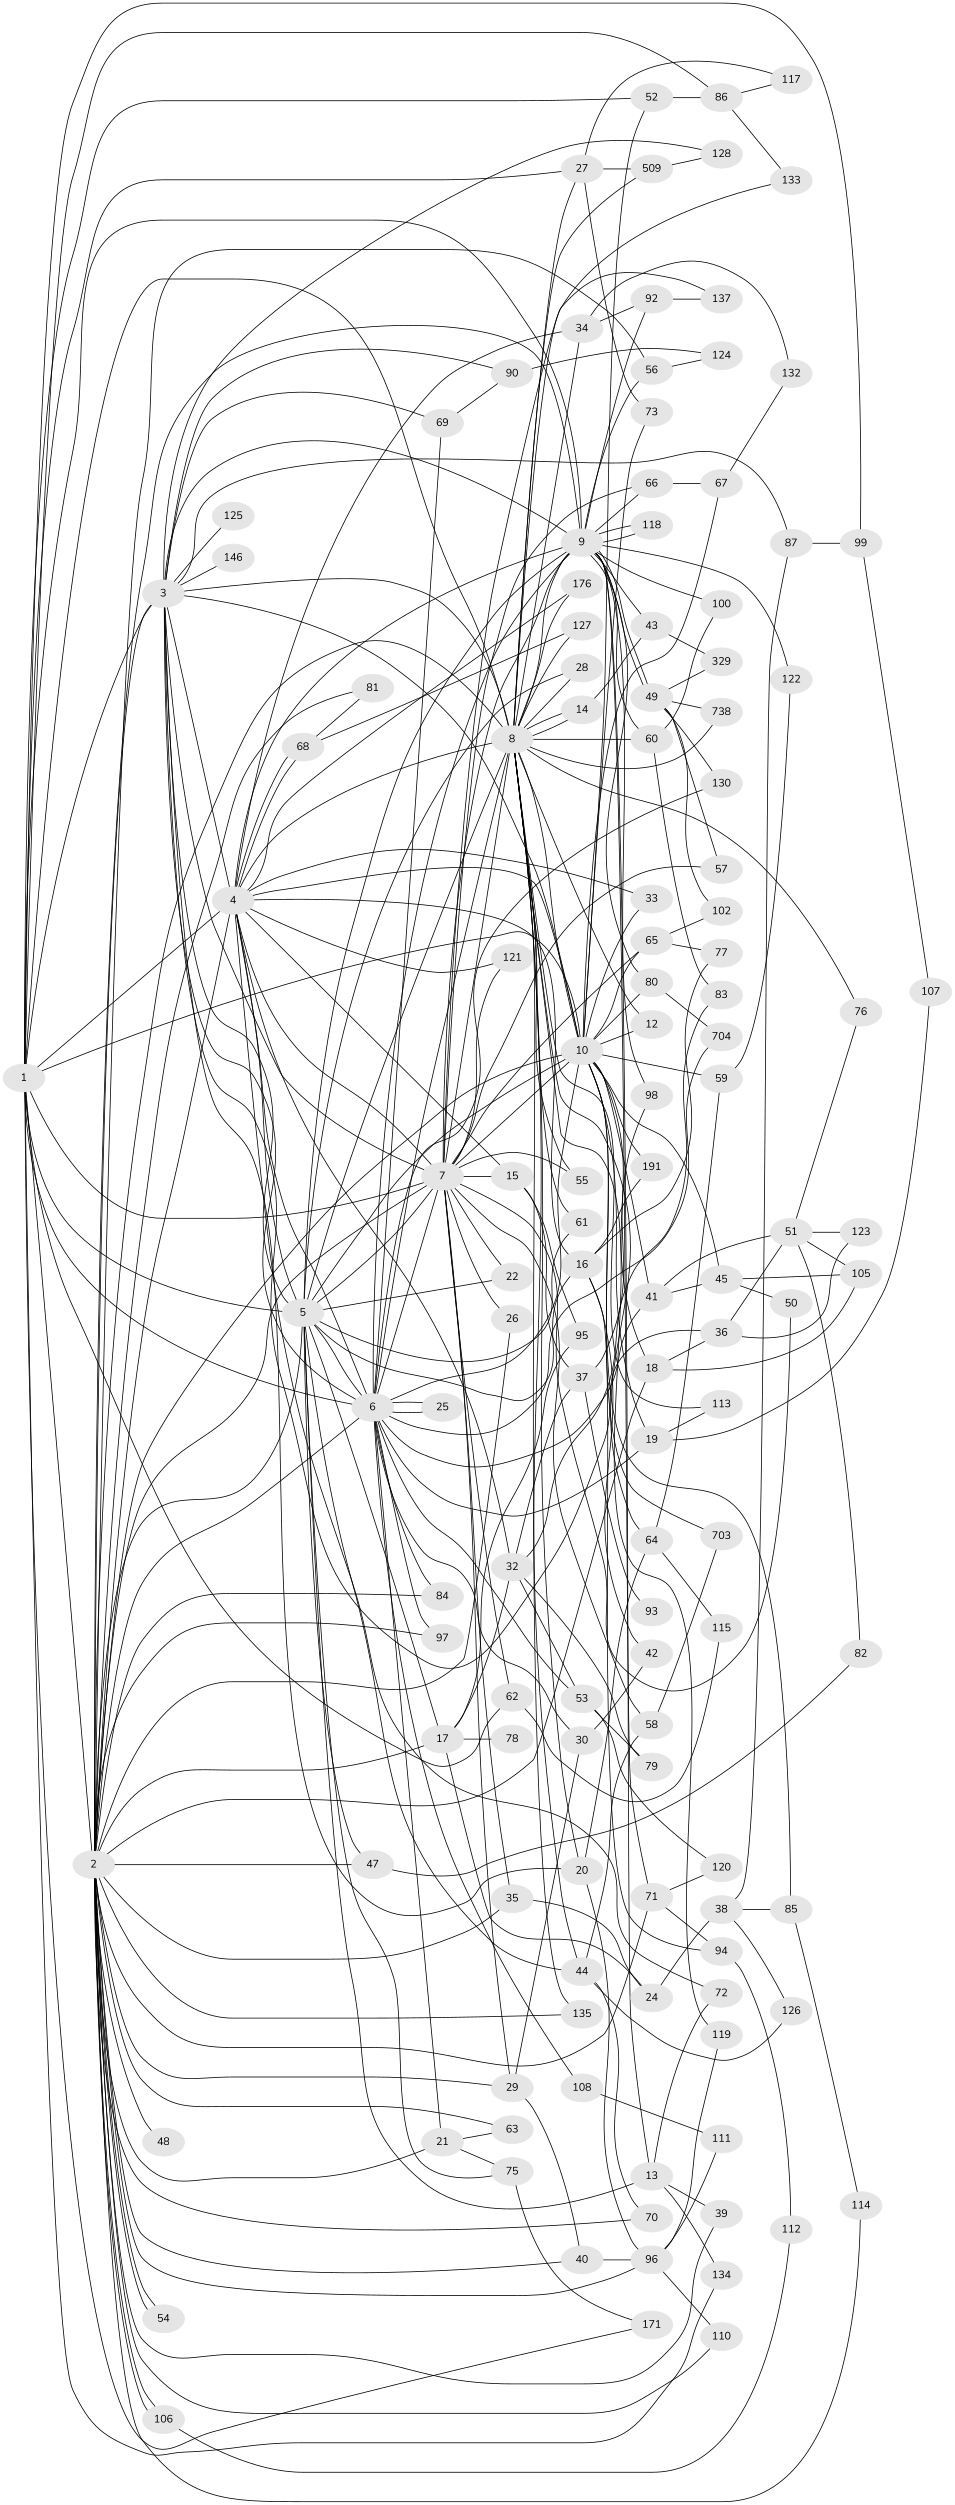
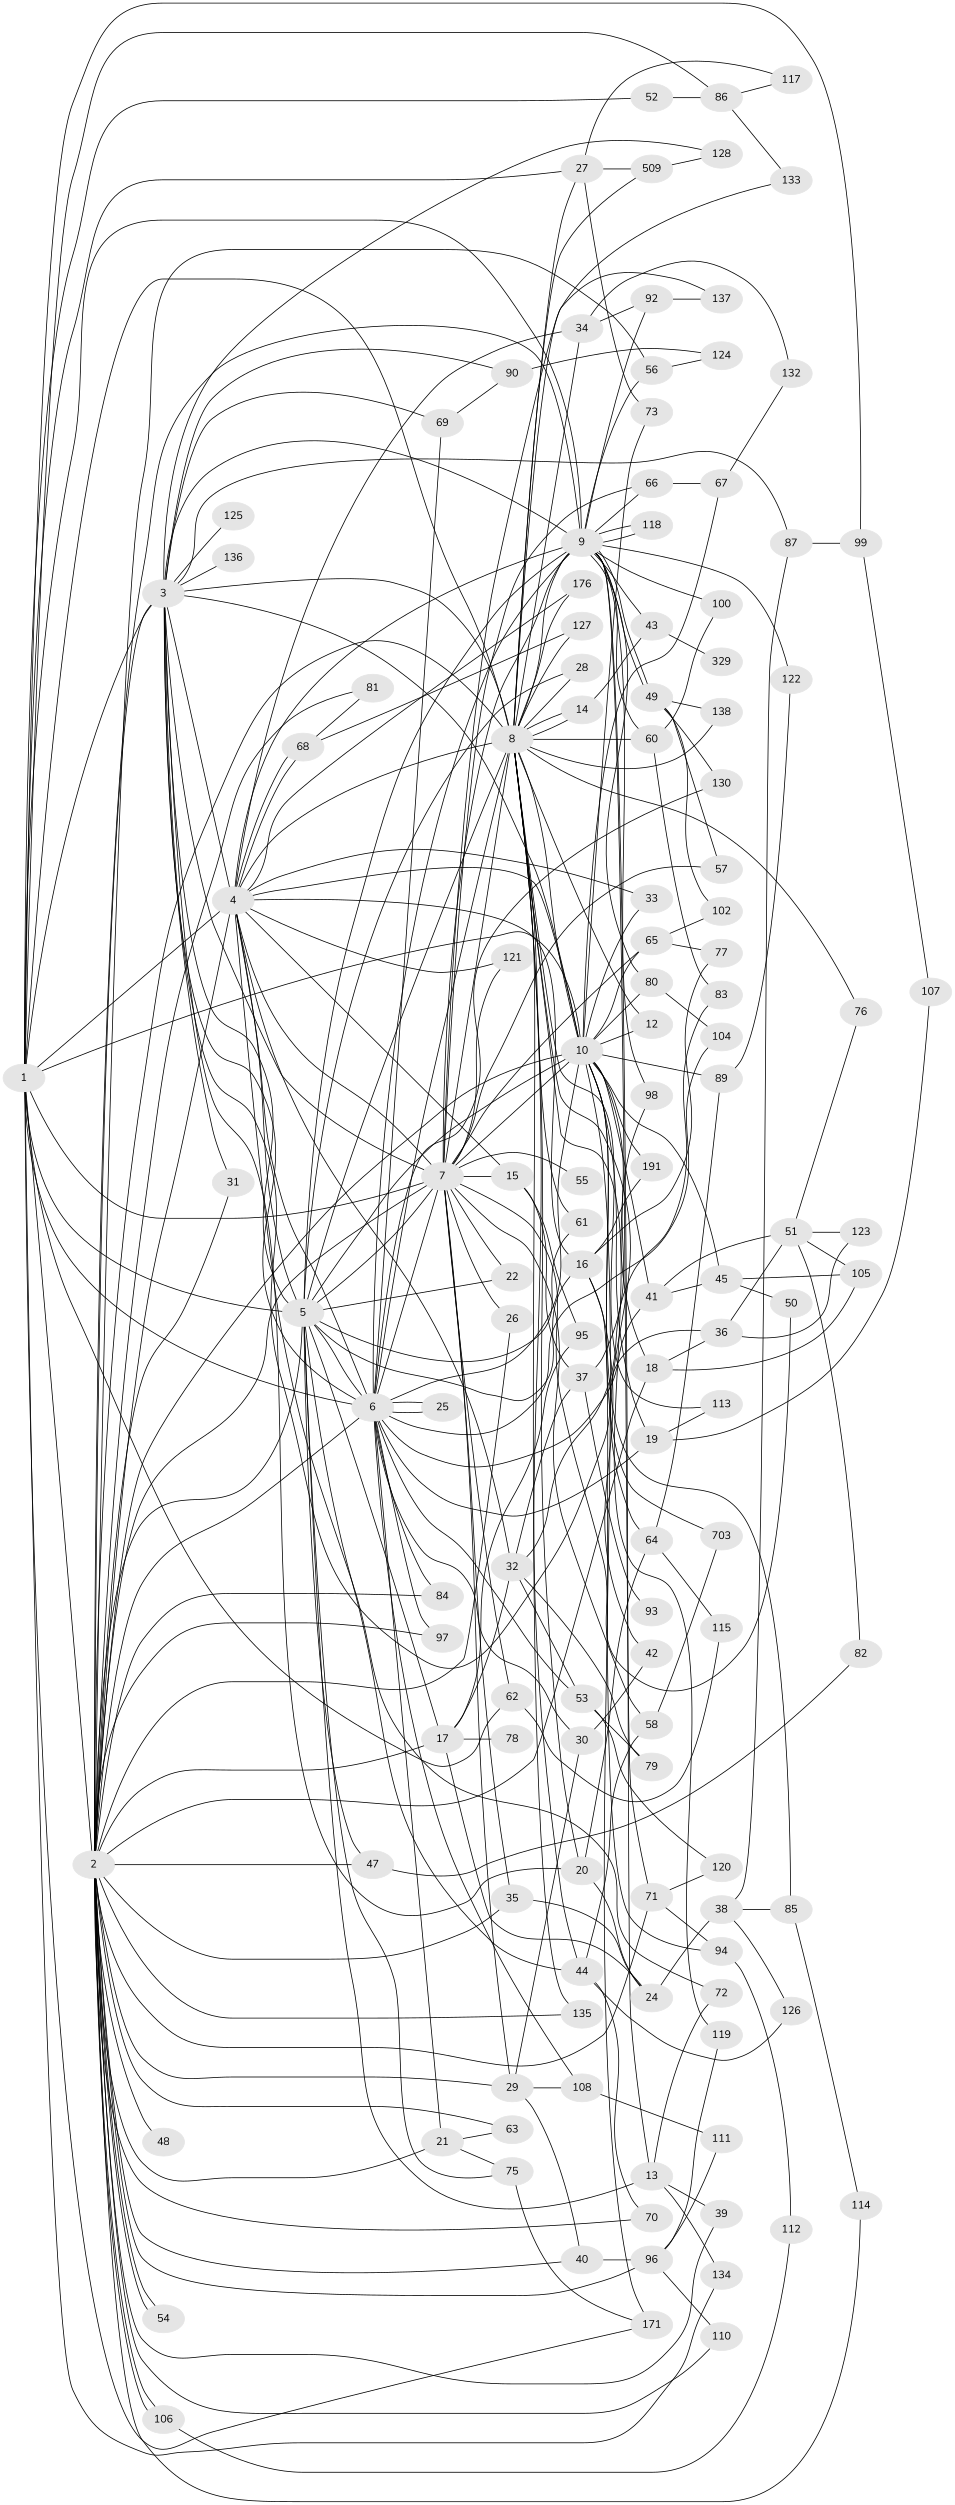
node "146": label "146" -> "136"
edge "52" -- "10": now "171" -- "10"
edge "329" -- "49": removed
node "738": label "738" -> "138"
edge "8" -- "55": removed
node "704": label "704" -> "104"
node "59": label "59" -> "89"
node "31": added
edge "20" -- "96": now "20" -- "24"
edge "29" -- "108": added
